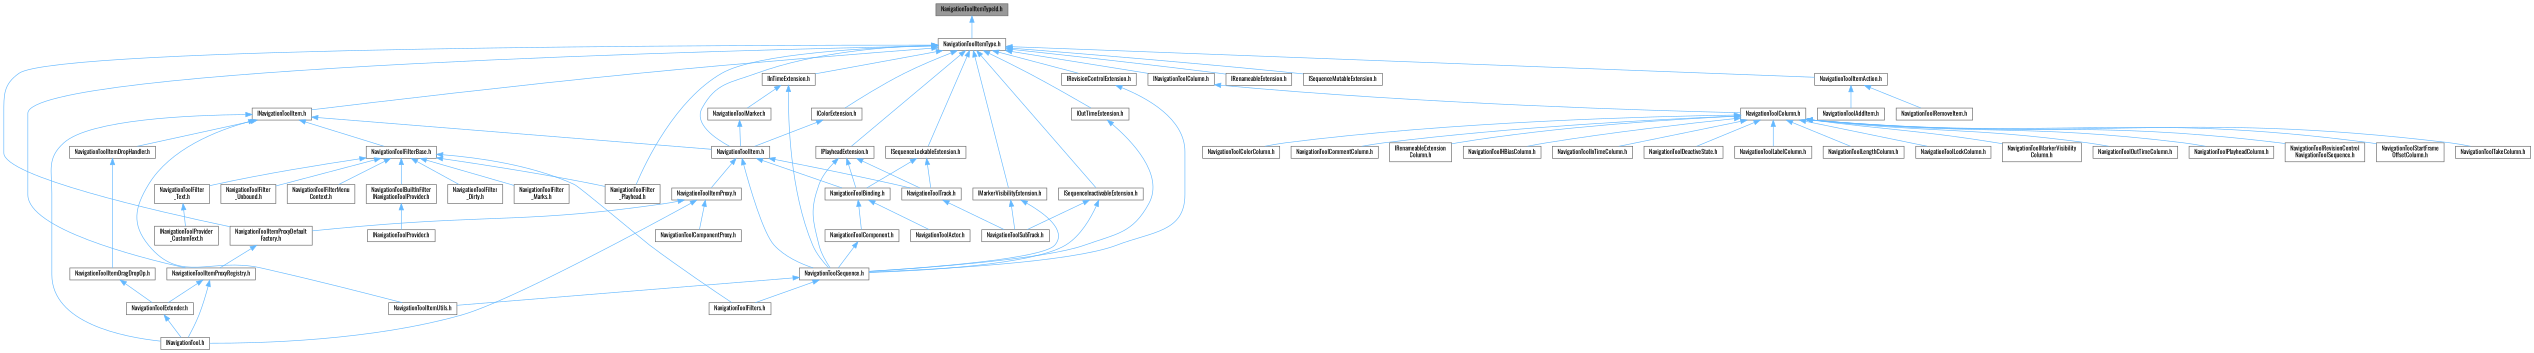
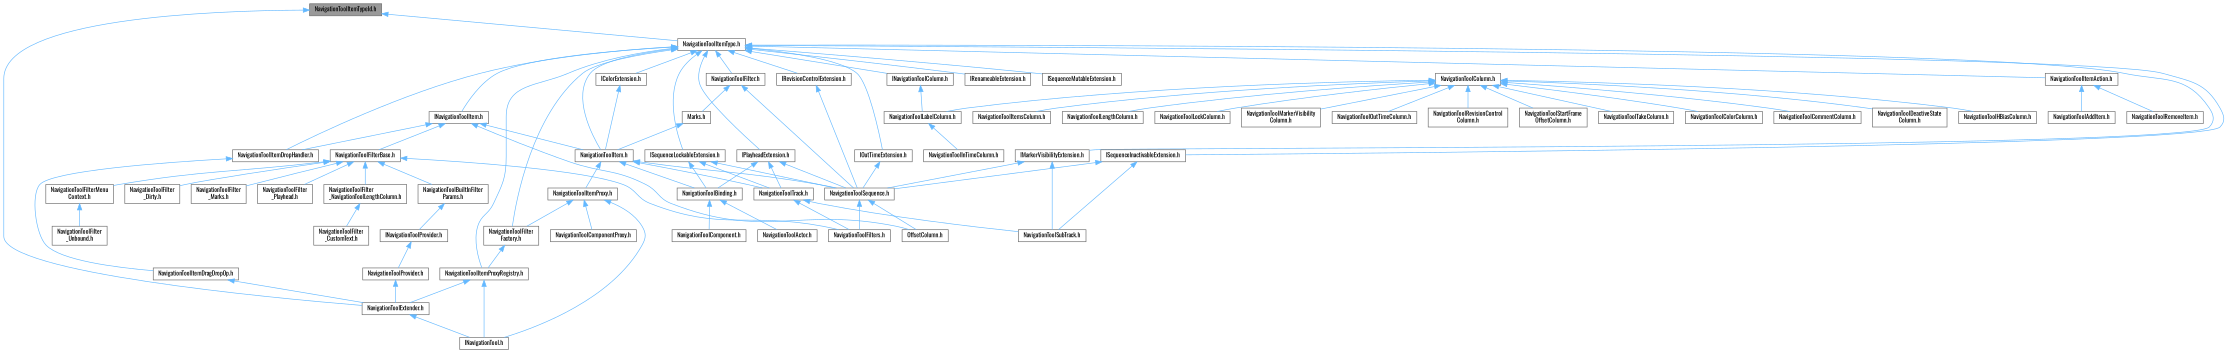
edge "NavigationToolFilter _Playhead.h" -> "NavigationToolItemType.h": now "NavigationToolItemDropHandler.h" -> "NavigationToolItemType.h"
node "IInTimeExtension.h": label "IInTimeExtension.h" -> "NavigationToolFilter.h"
edge "NavigationToolColumn.h" -> "INavigationToolColumn.h": now "NavigationToolLabelColumn.h" -> "INavigationToolColumn.h"
node "NavigationToolMarker.h": label "NavigationToolMarker.h" -> "Marks.h"
edge "NavigationToolInTimeColumn.h" -> "NavigationToolColumn.h": now "NavigationToolInTimeColumn.h" -> "NavigationToolLabelColumn.h"
node "IRenameableExtension Column.h": label "IRenameableExtension Column.h" -> "NavigationToolDeactiveState Column.h"
node "NavigationToolDeactiveState.h": label "NavigationToolDeactiveState.h" -> "NavigationToolItemsColumn.h"
node "NavigationToolPlayheadColumn.h": removed
node "NavigationToolRevisionControl NavigationToolSequence.h": label "NavigationToolRevisionControl NavigationToolSequence.h" -> "NavigationToolRevisionControl Column.h"
edge "INavigationTool.h" -> "INavigationToolItem.h": removed
edge "NavigationToolFilter _Unbound.h" -> "NavigationToolFilterBase.h": now "NavigationToolFilter _Unbound.h" -> "NavigationToolFilterMenu Context.h"
edge "NavigationToolExtender.h" -> "NavigationToolItemTypeId.h": added
node "NavigationToolFilter _Text.h": label "NavigationToolFilter _Text.h" -> "NavigationToolFilter _NavigationToolLengthColumn.h"
node "NavigationToolBuiltInFilter INavigationToolProvider.h": label "NavigationToolBuiltInFilter INavigationToolProvider.h" -> "NavigationToolBuiltInFilter Params.h"
edge "NavigationToolFilters.h" -> "NavigationToolTrack.h": added
node "INavigationToolProvider _CustomText.h": label "INavigationToolProvider _CustomText.h" -> "NavigationToolFilter _CustomText.h"
node "NavigationToolItemProxyDefault Factory.h": label "NavigationToolItemProxyDefault Factory.h" -> "NavigationToolFilter Factory.h"
edge "NavigationToolSequence.h" -> "NavigationToolComponent.h": now "NavigationToolSequence.h" -> "ISequenceLockableExtension.h"
node "NavigationToolProvider.h": added
node "NavigationToolItemUtils.h": label "NavigationToolItemUtils.h" -> "OffsetColumn.h"
